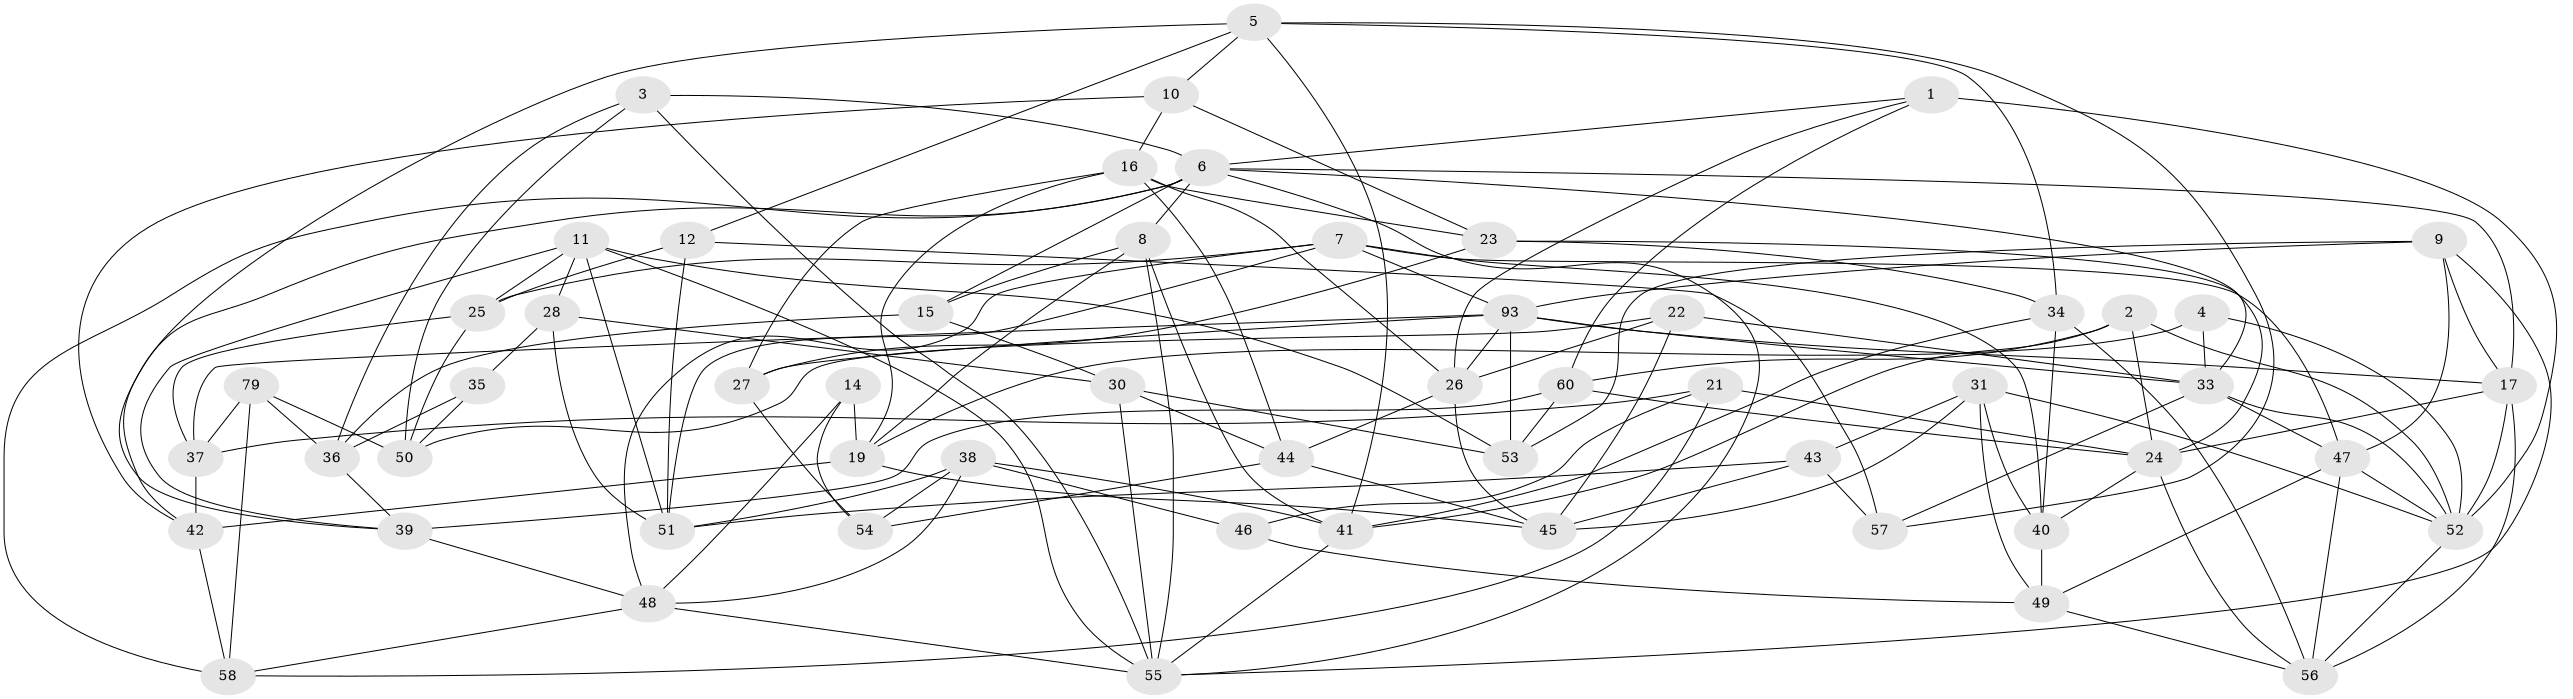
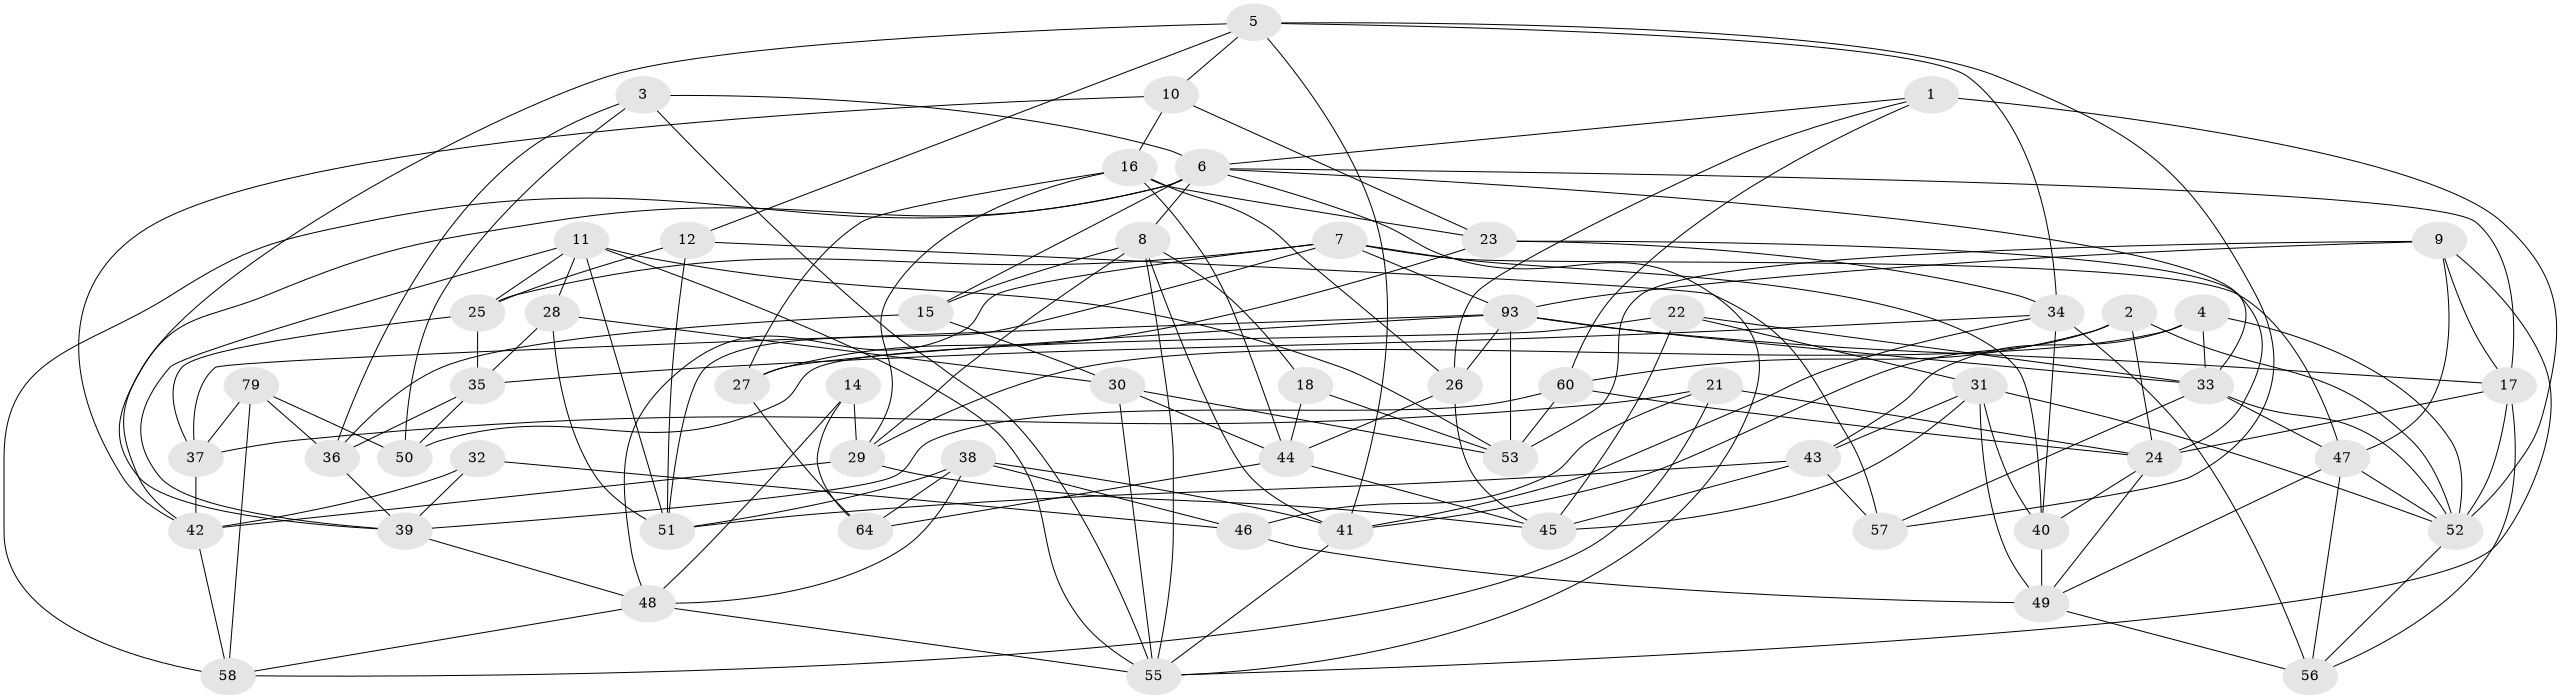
edge "22" -- "26": now "22" -- "31"
edge "34" -- "35": added
edge "4" -- "43": added
edge "25" -- "50": now "25" -- "35"
node "18": added
node "32": added
node "19": label "19" -> "29"
node "54": label "54" -> "64"
edge "24" -- "56": now "24" -- "49"
